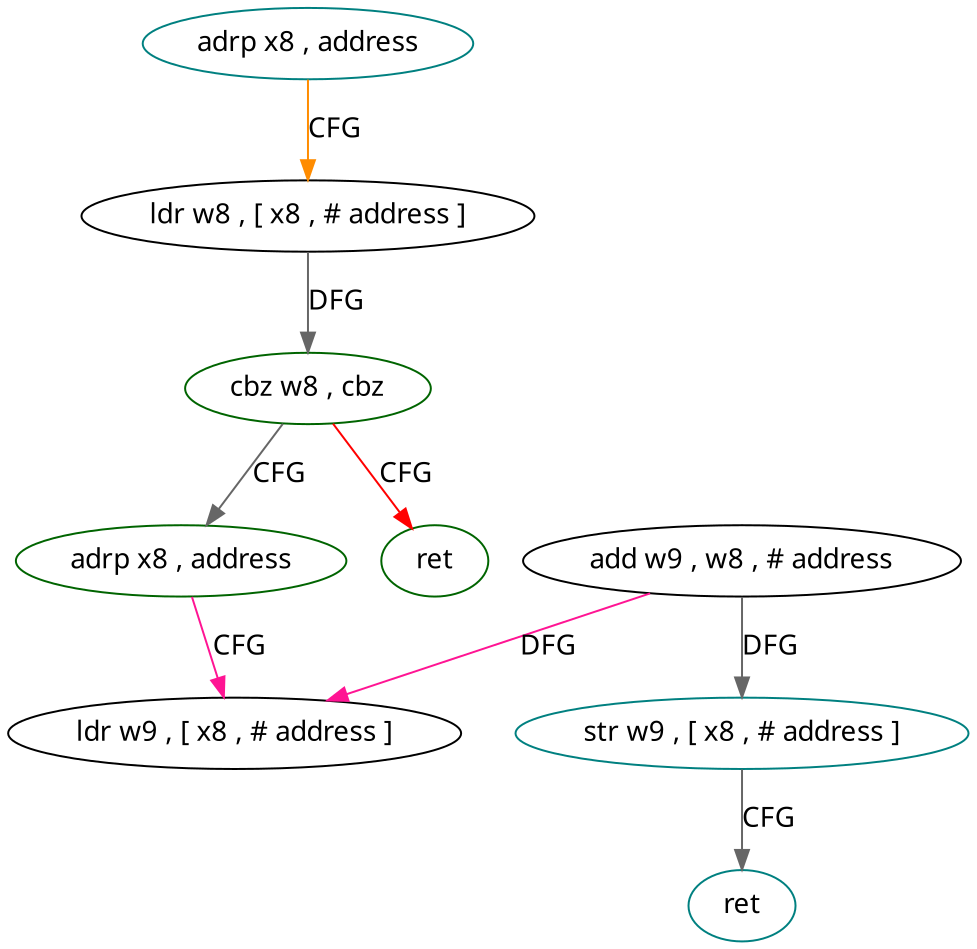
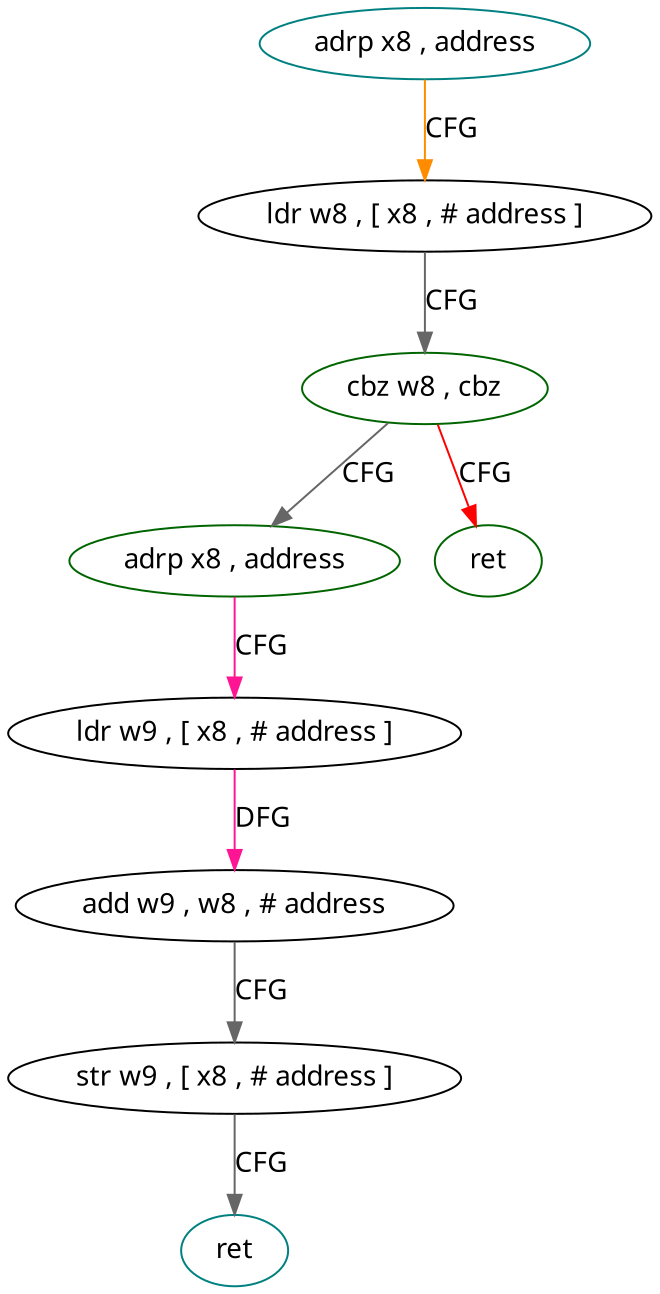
edge "ldr w8 , [ x8 , # address ]" -> "cbz w8 , cbz": label "DFG" -> "CFG"
edge "add w9 , w8 , # address" -> "ldr w9 , [ x8 , # address ]": reversed
edge "add w9 , w8 , # address" -> "str w9 , [ x8 , # address ]": label "DFG" -> "CFG"
node "str w9 , [ x8 , # address ]": color teal -> black
